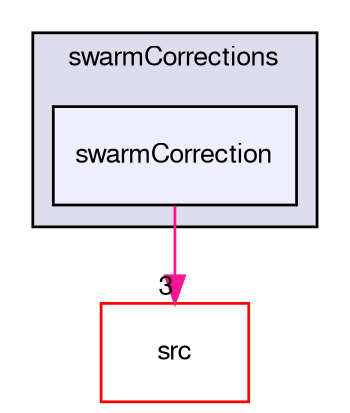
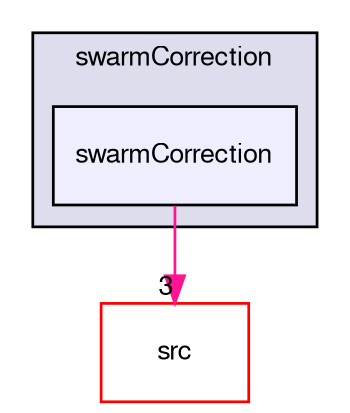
cluster "swarmCorrections": label "swarmCorrections" -> "swarmCorrection"
